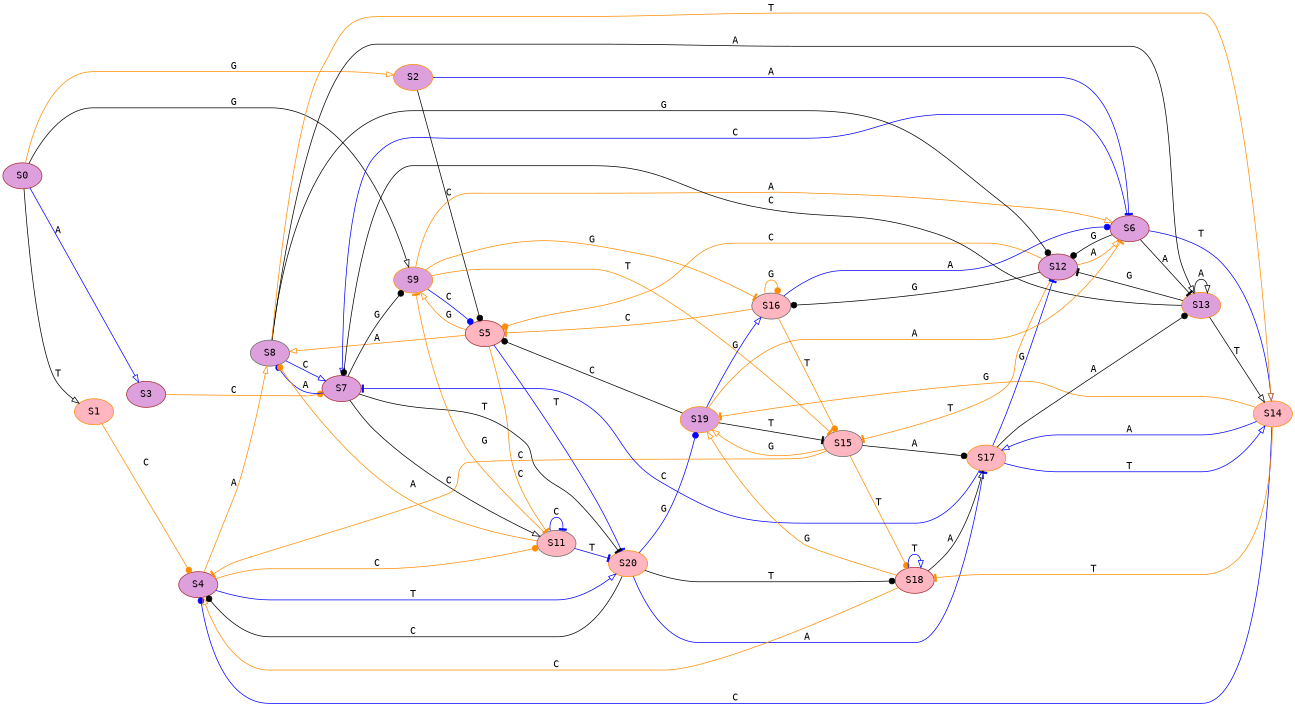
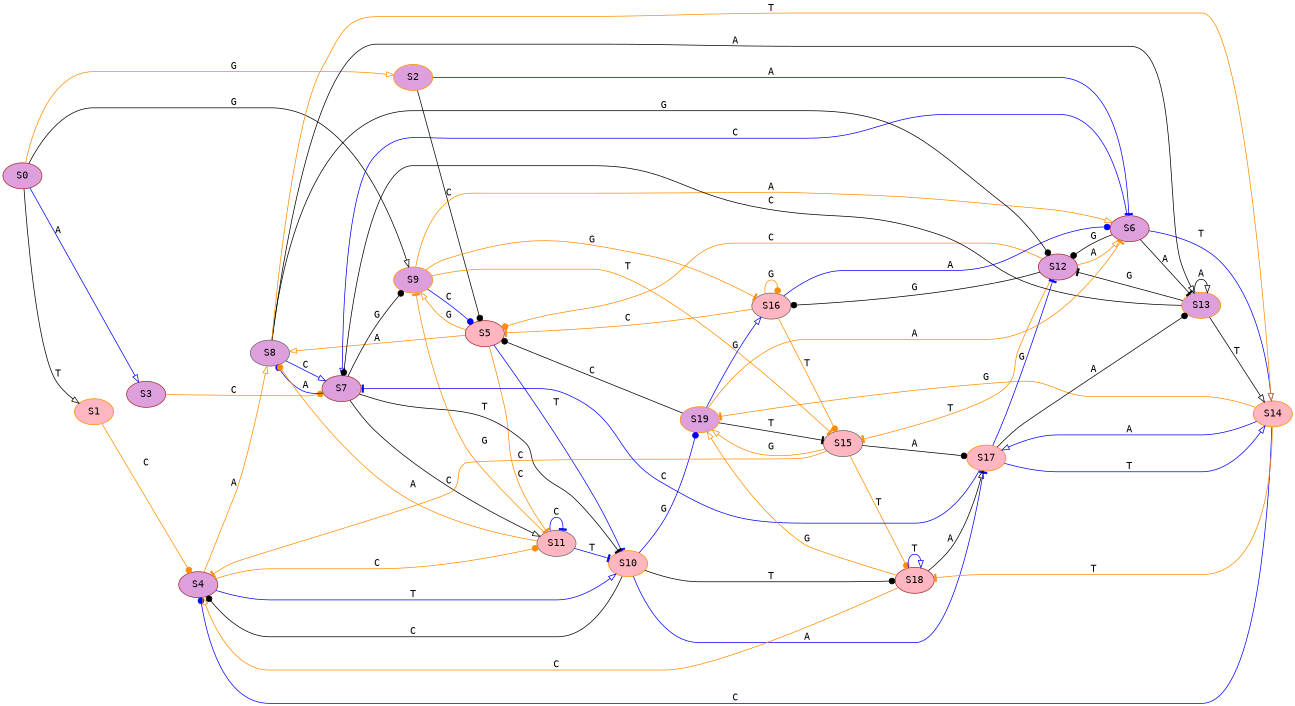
node "S20": label "S20" -> "S10"
